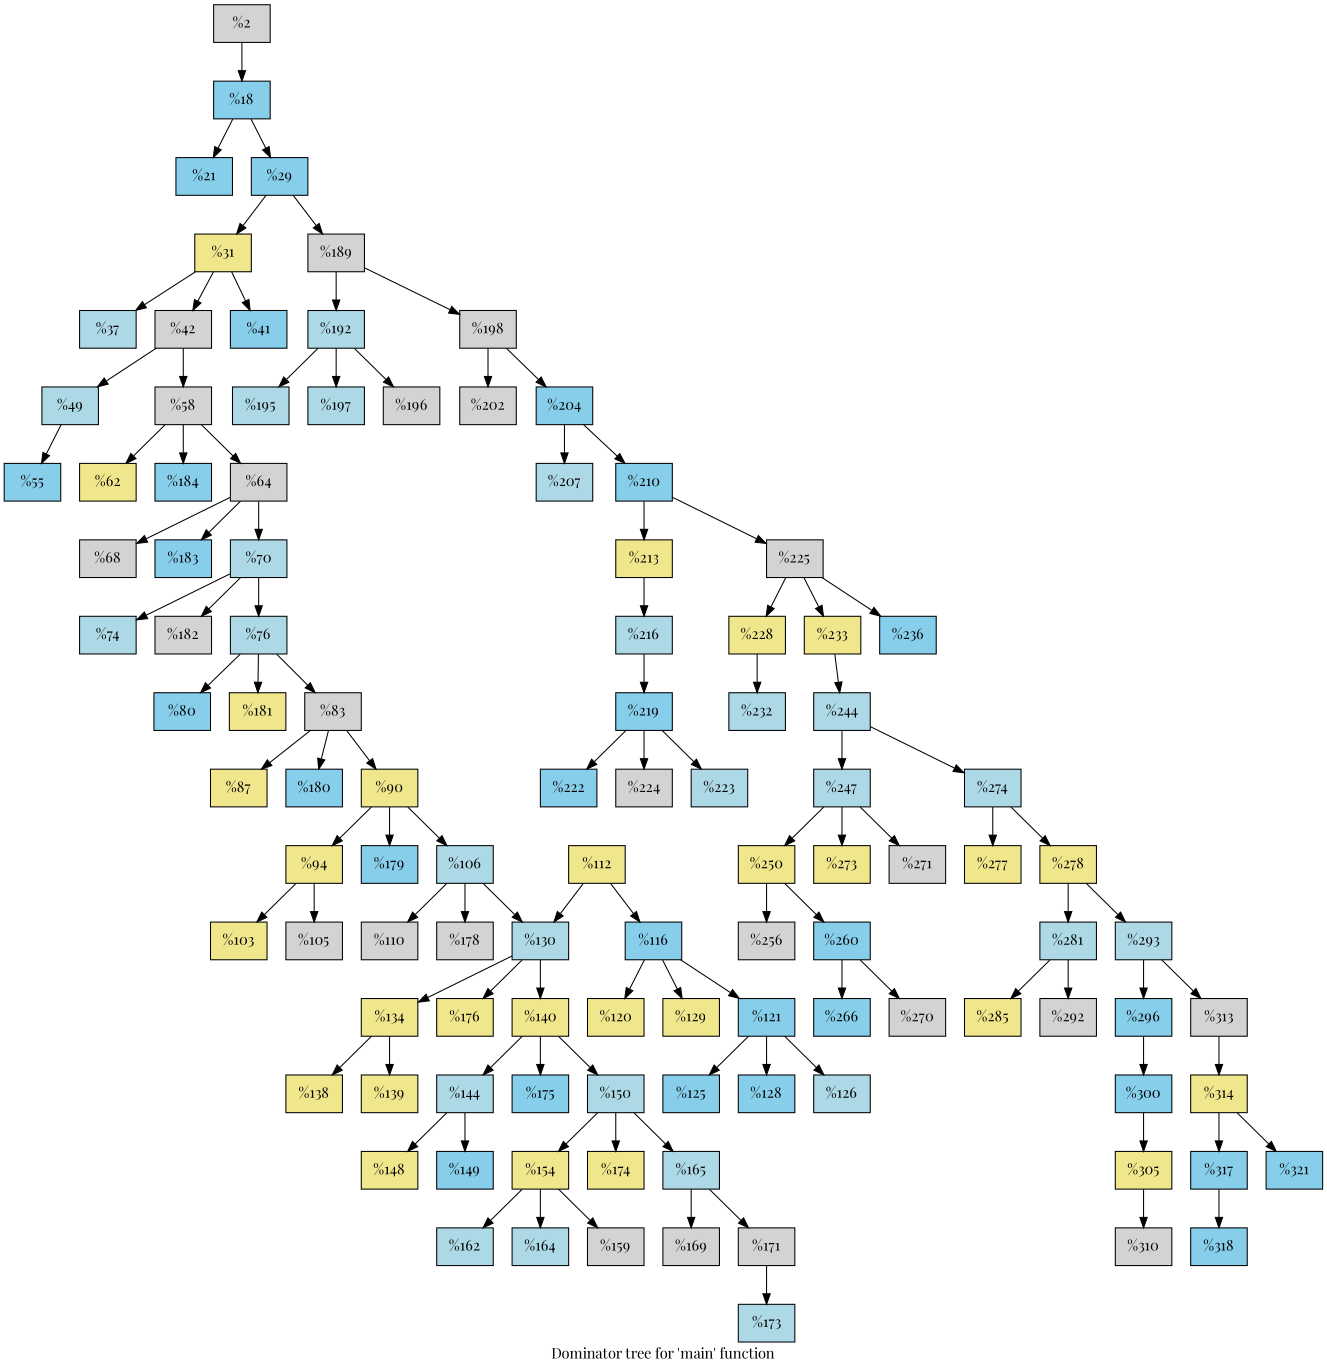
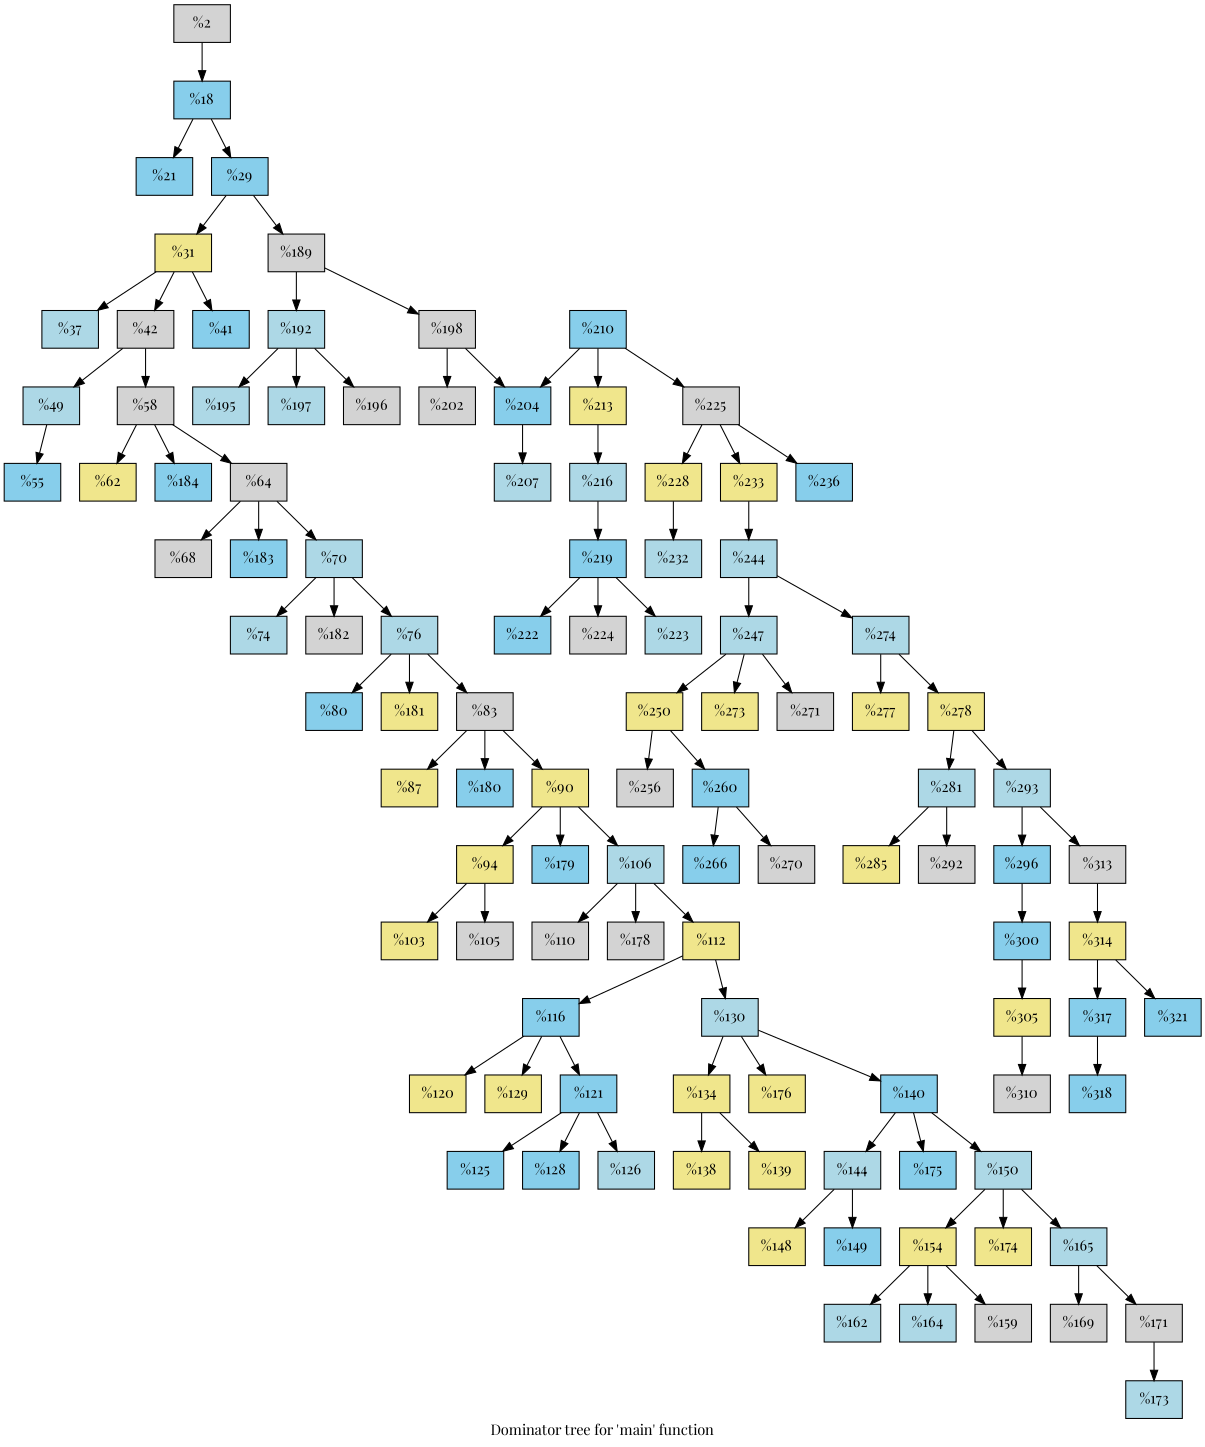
edge "%204" -> "%210": reversed
edge "%106" -> "%130": now "%106" -> "%112"
node "%140": fillcolor khaki -> skyblue
